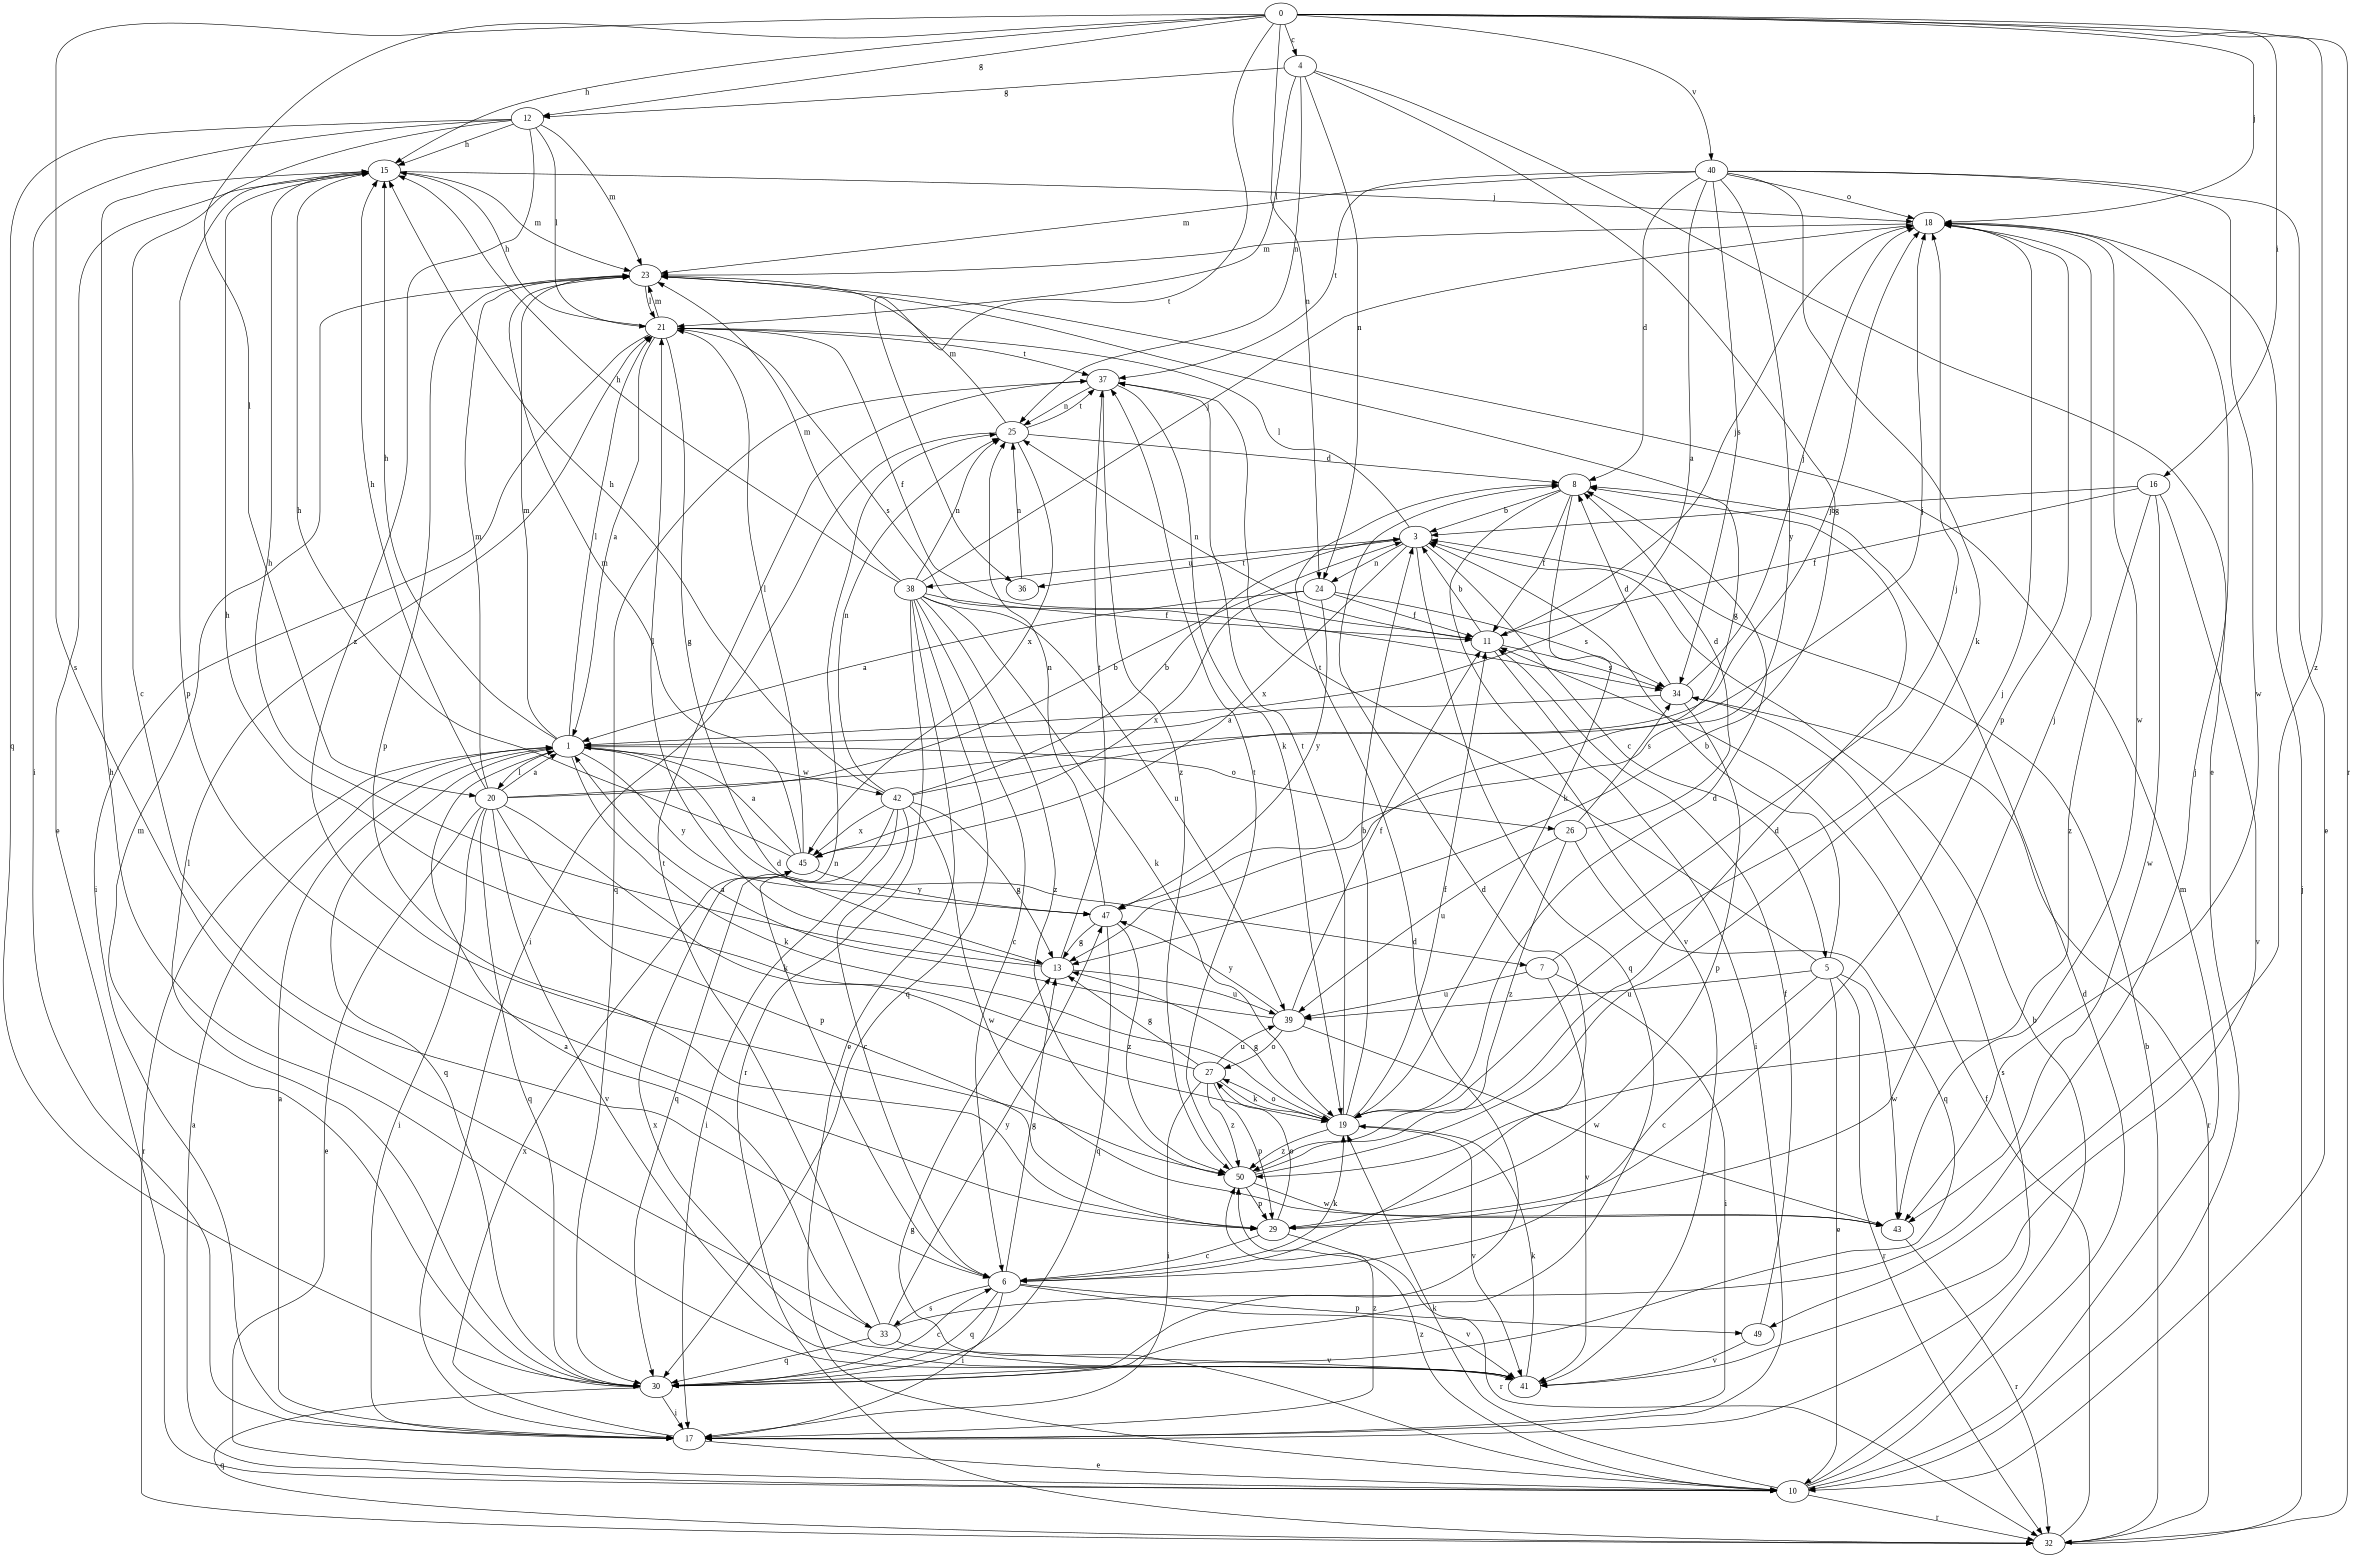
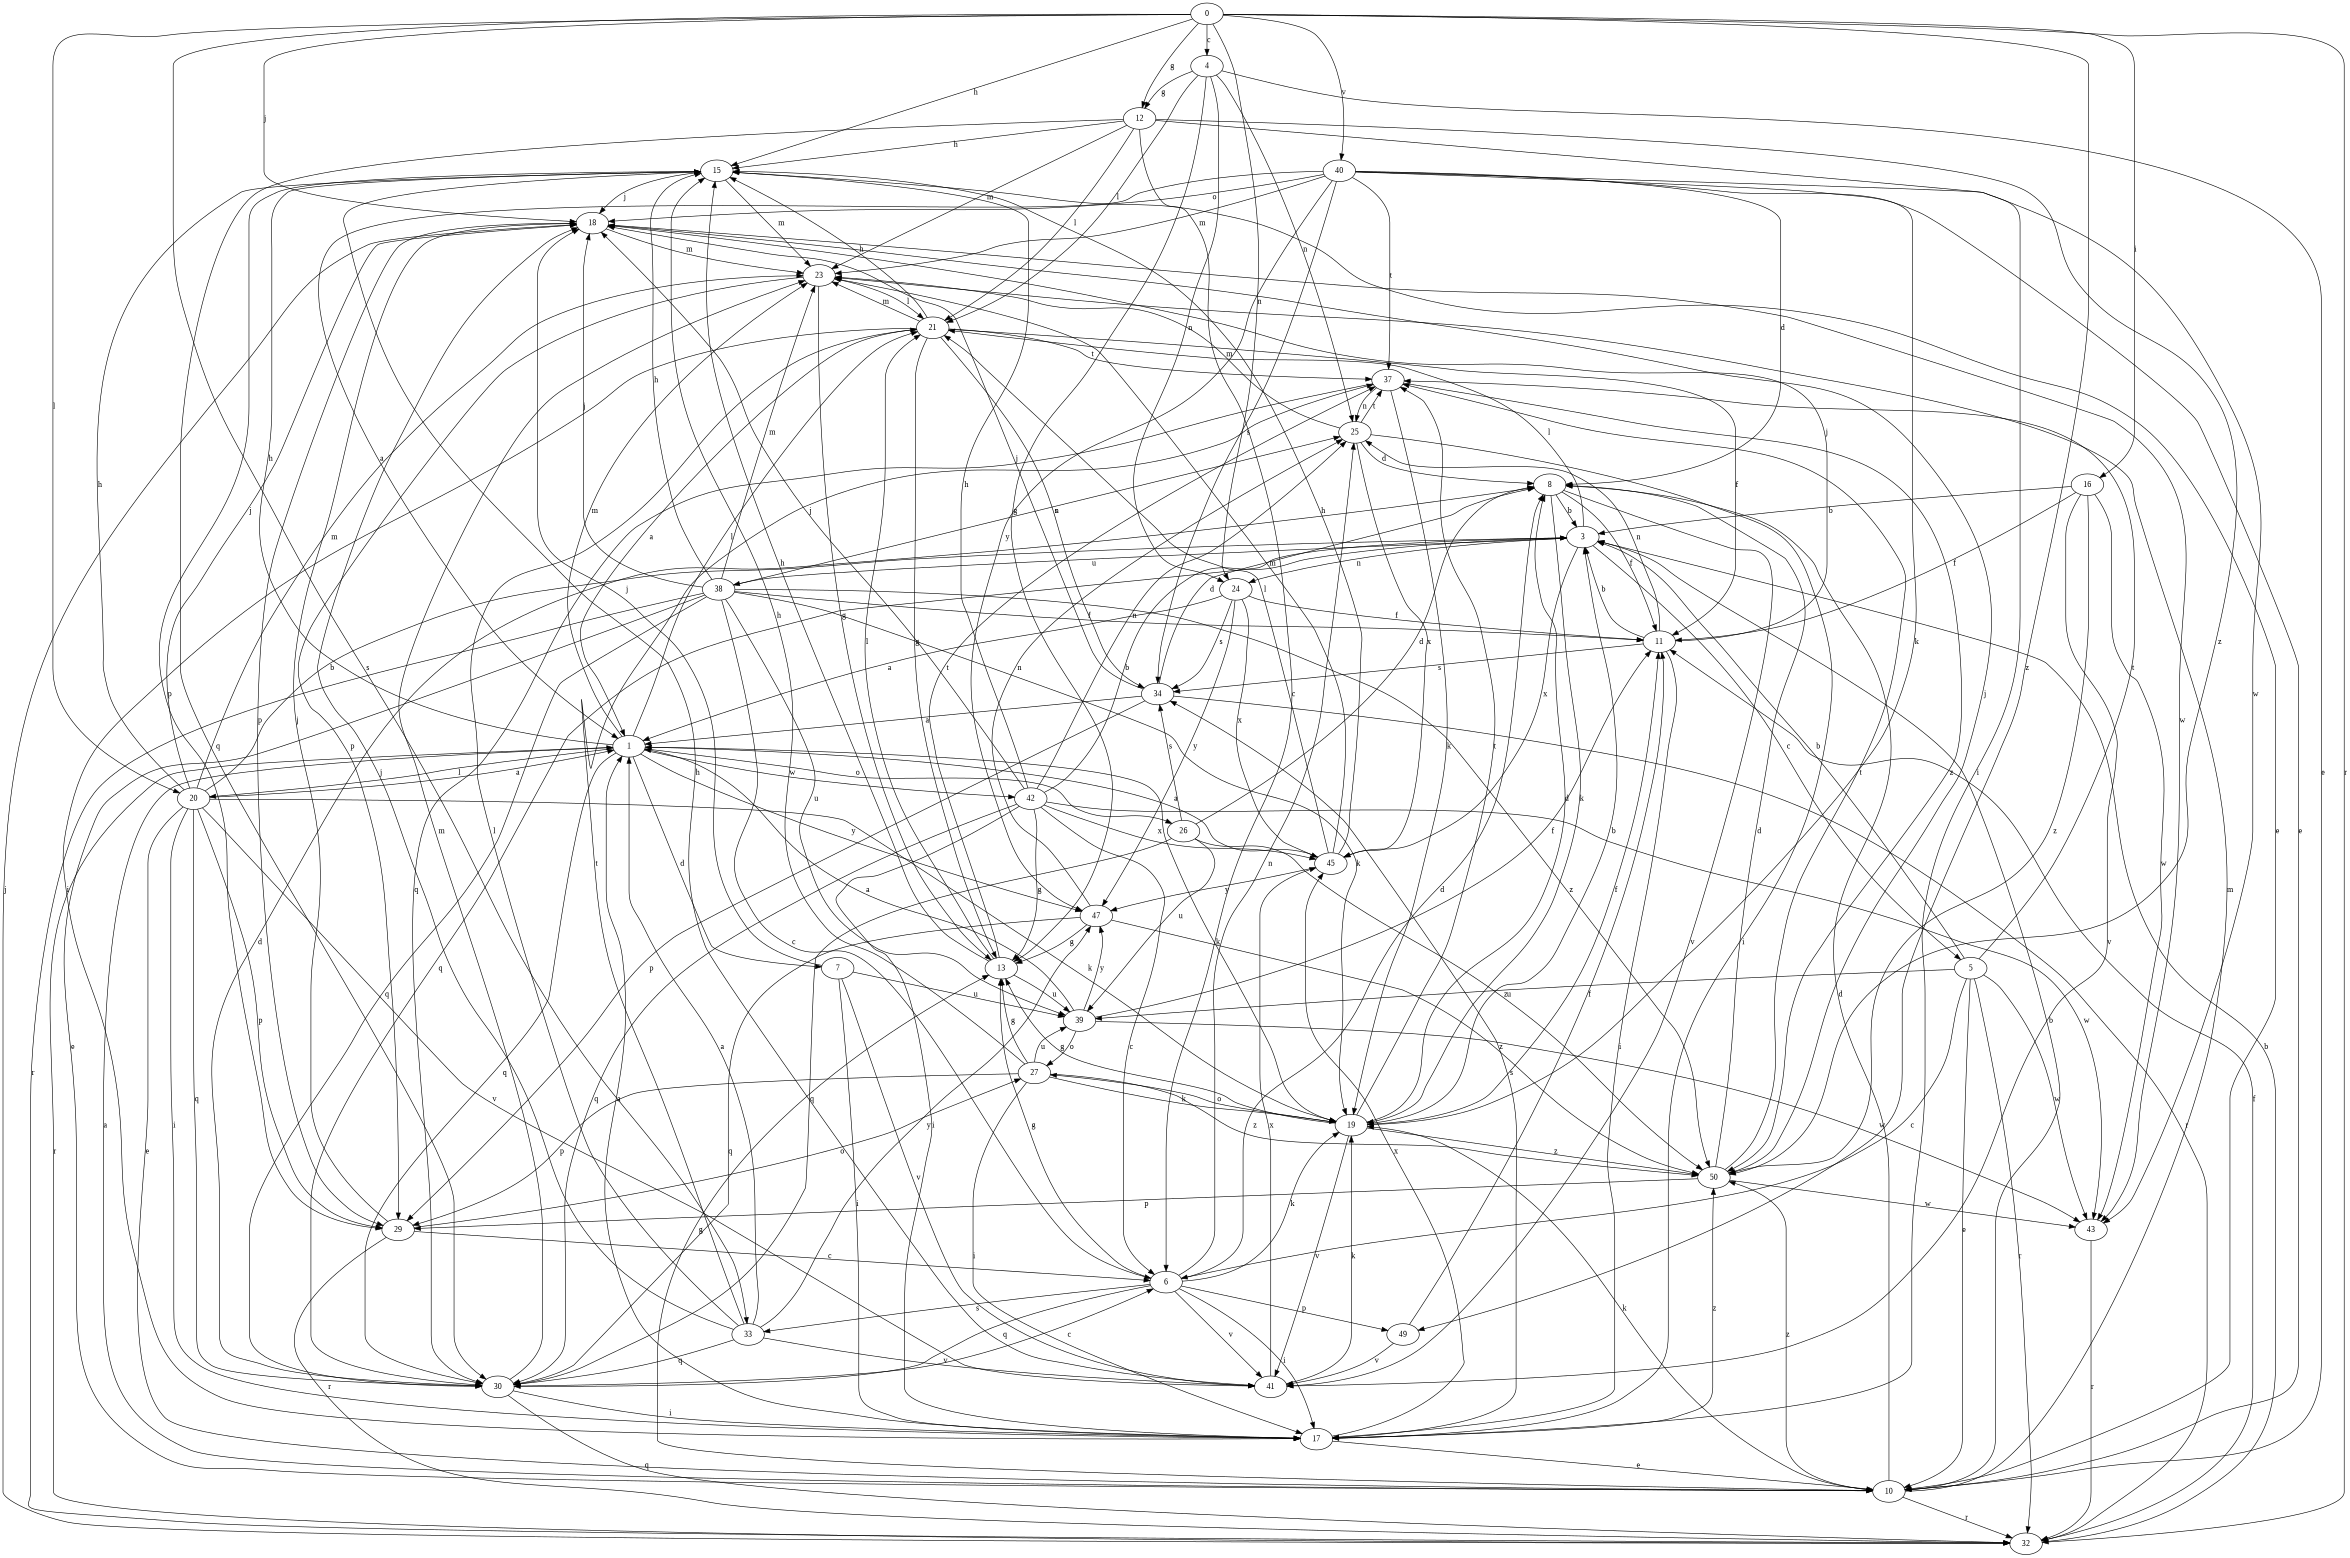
node "36": removed
edge "30" -> "21": now "33" -> "21"
